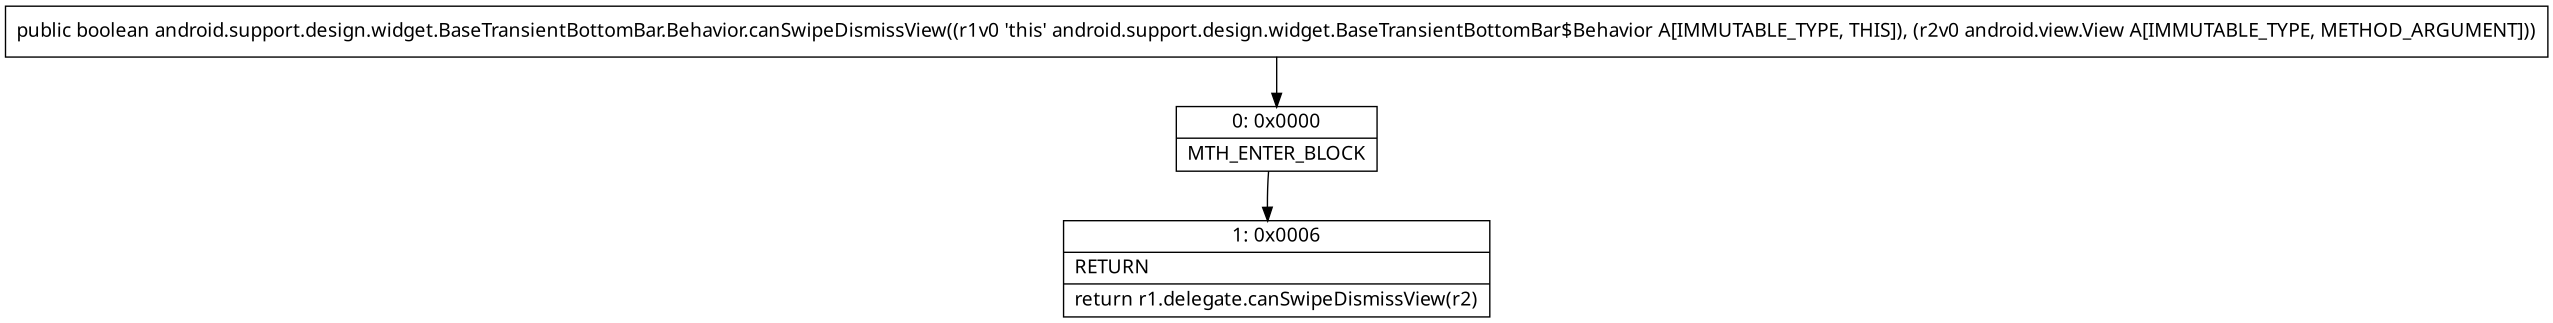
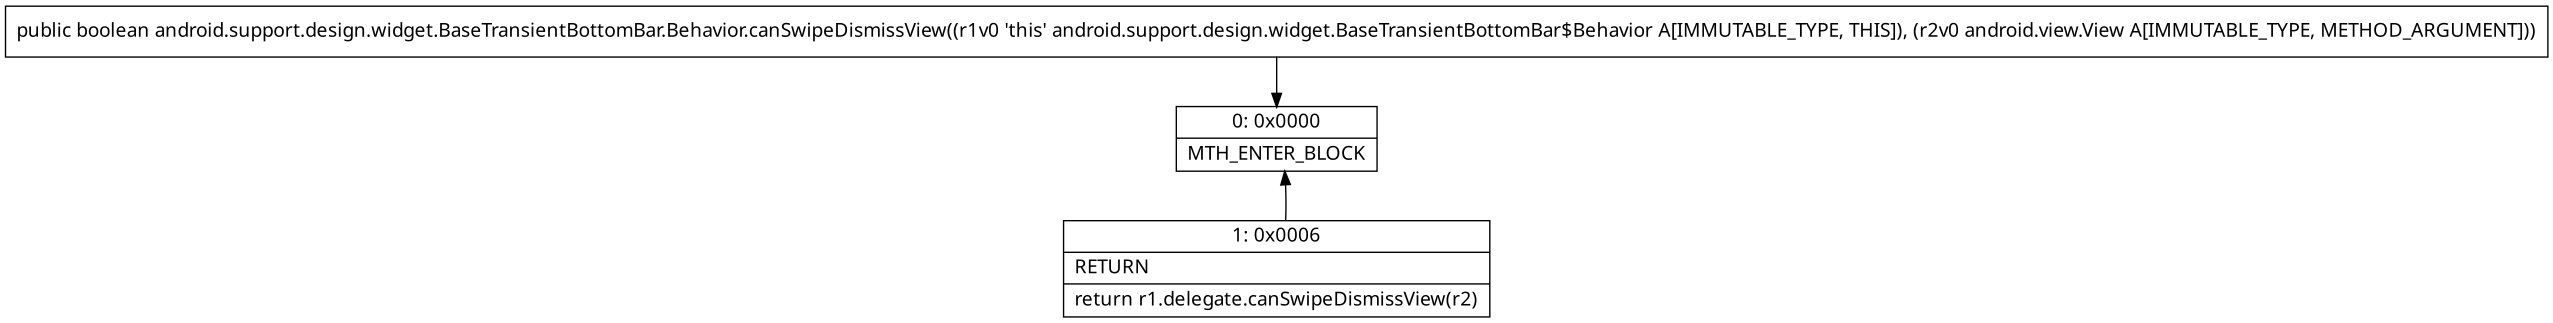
edge "0: 0x0000" -> "1: 0x0006": reversed
